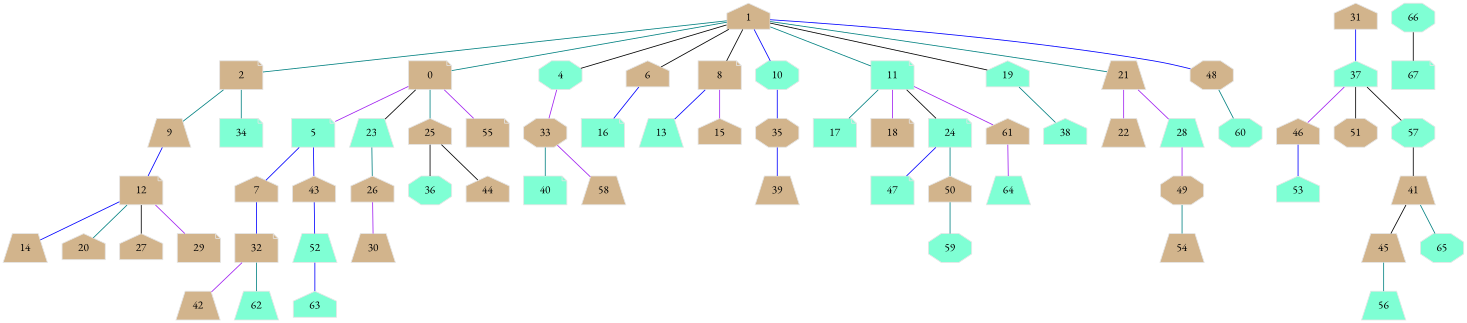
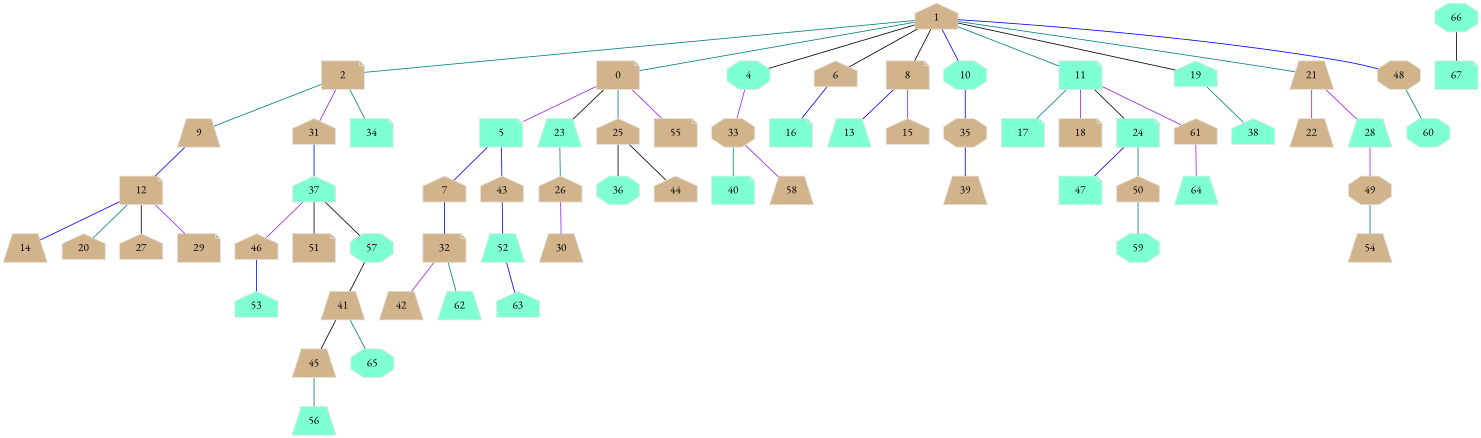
edge "2" -- "31": added
node "51": shape octagon -> note
